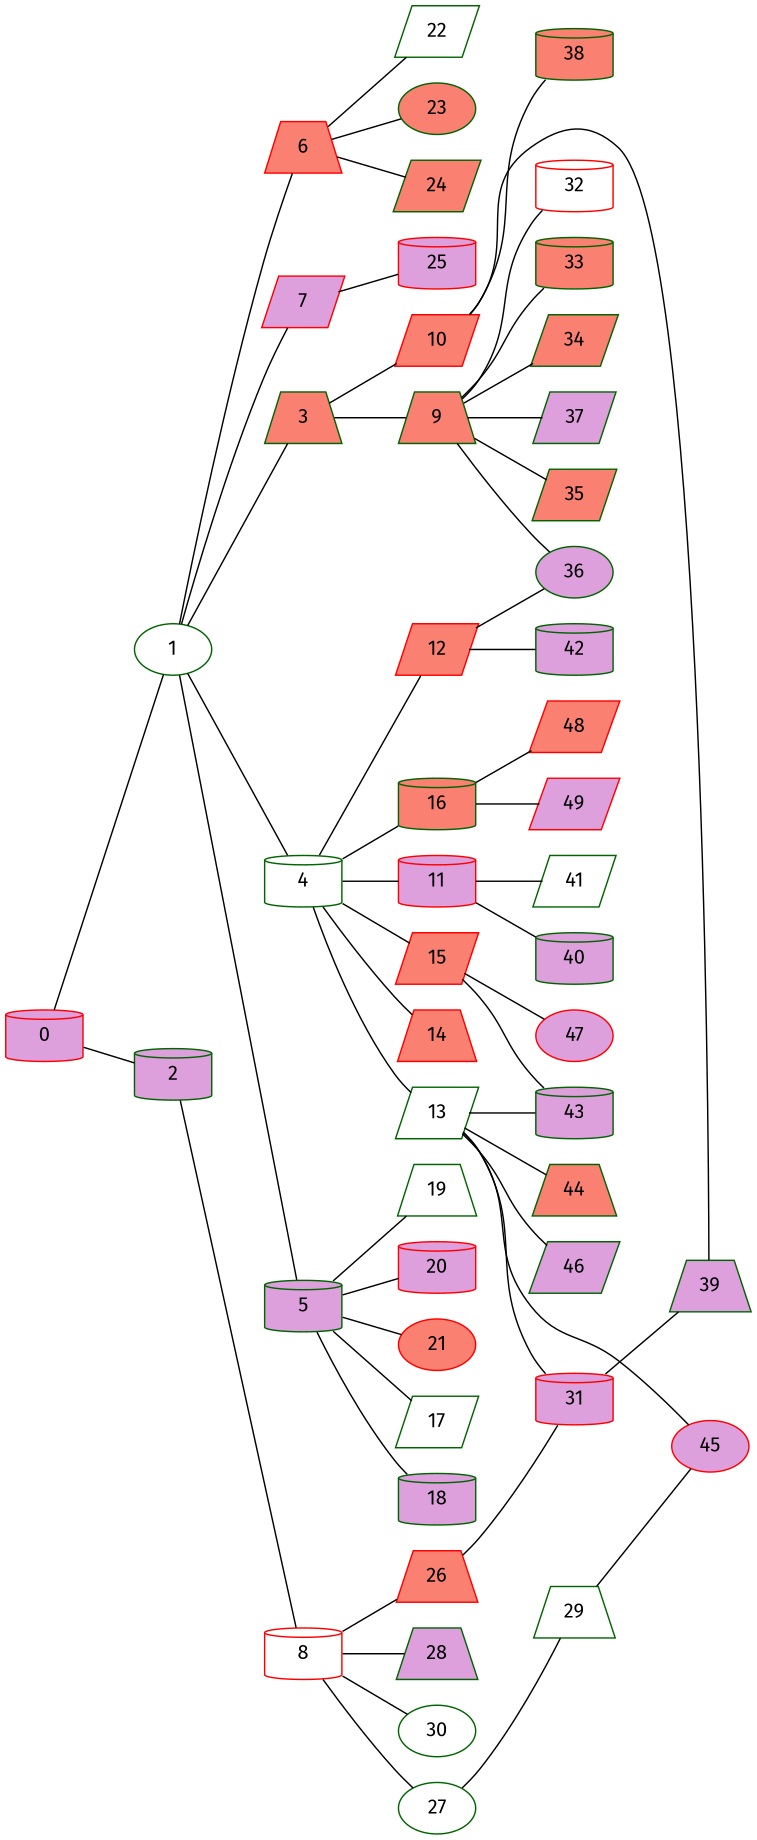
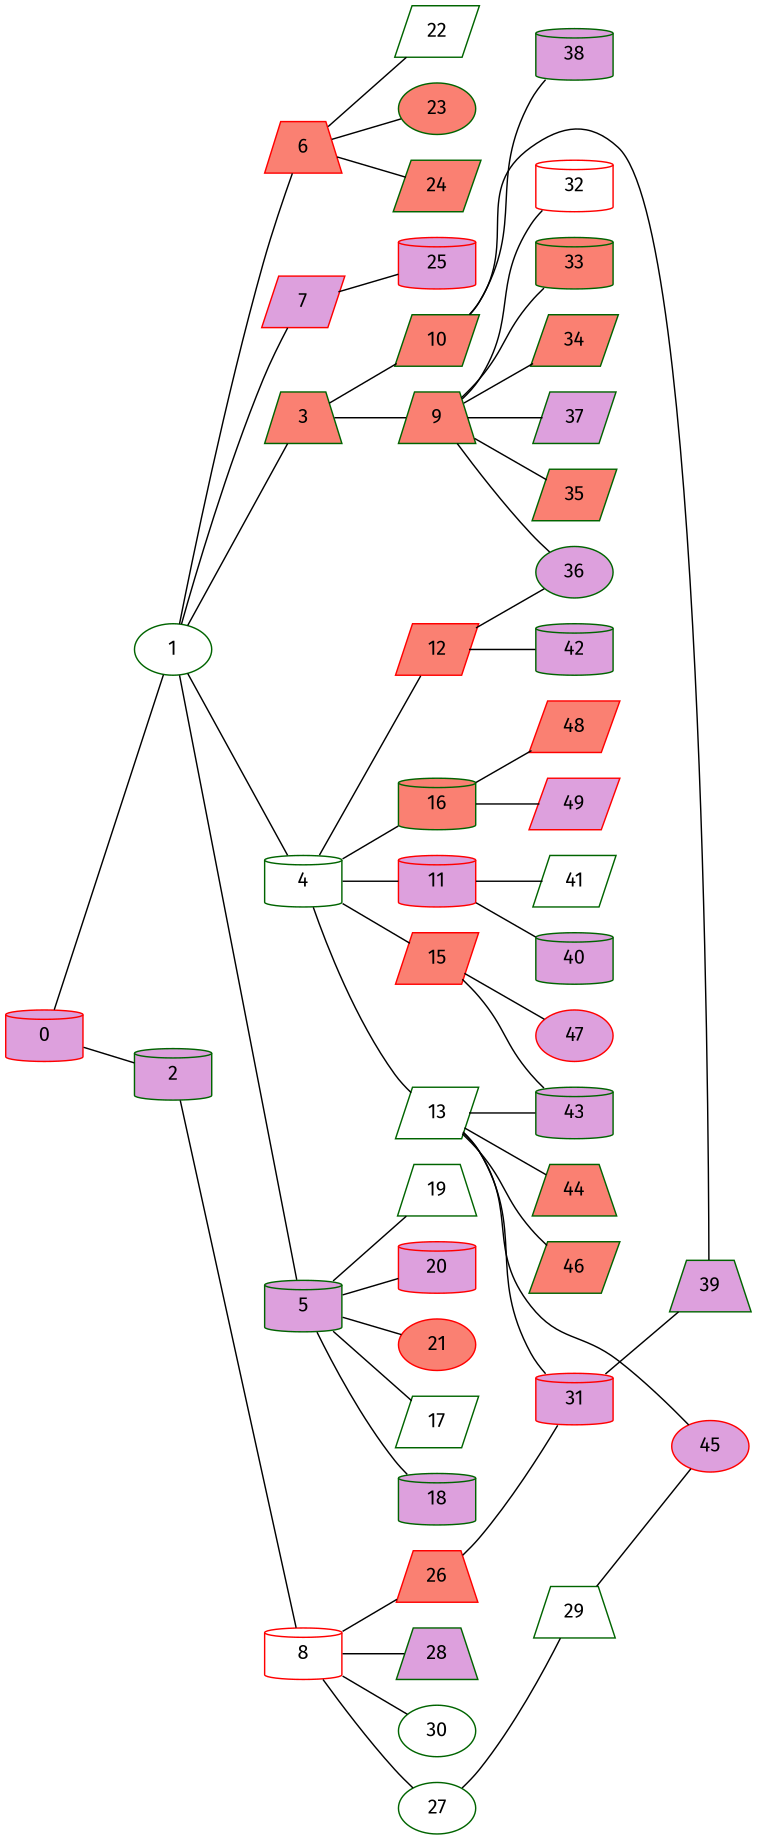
node "38": fillcolor salmon -> plum
node "10": color red -> darkgreen
node "14": removed
node "46": fillcolor plum -> salmon
